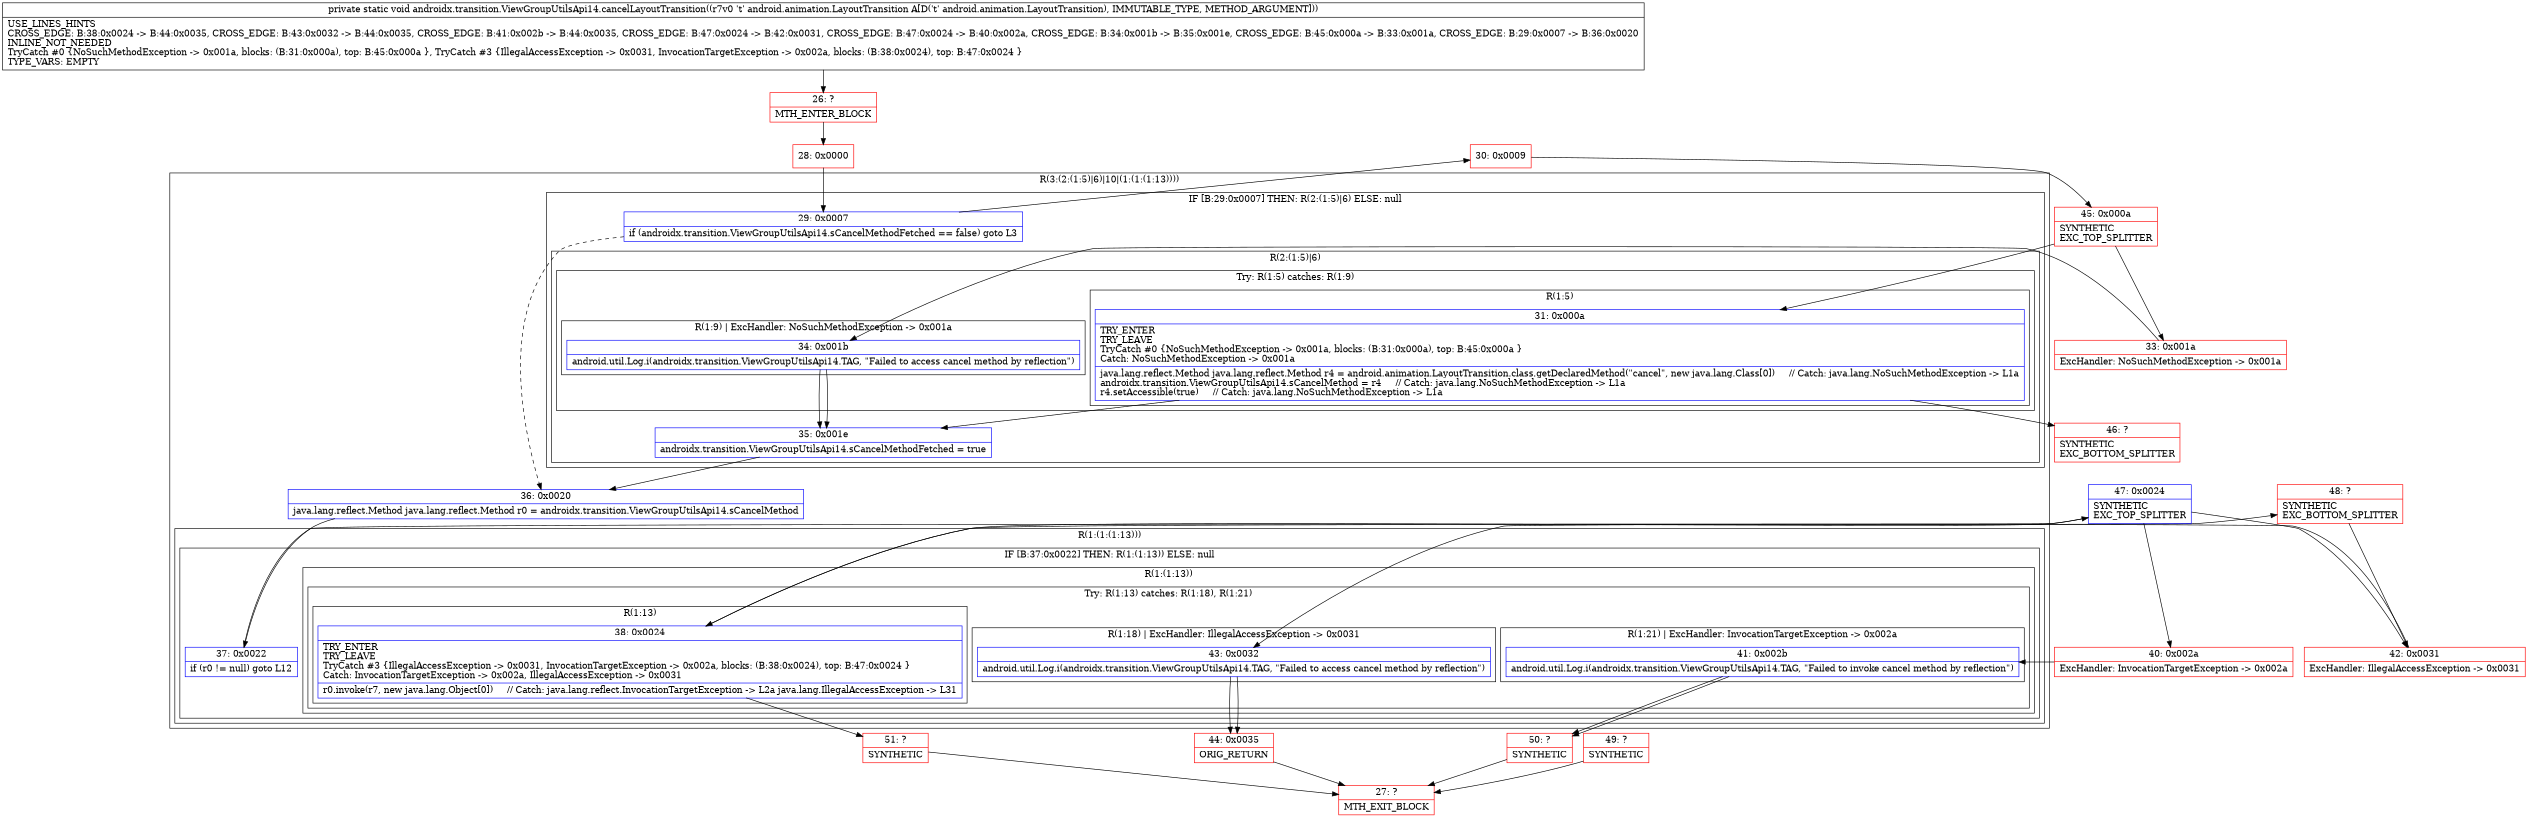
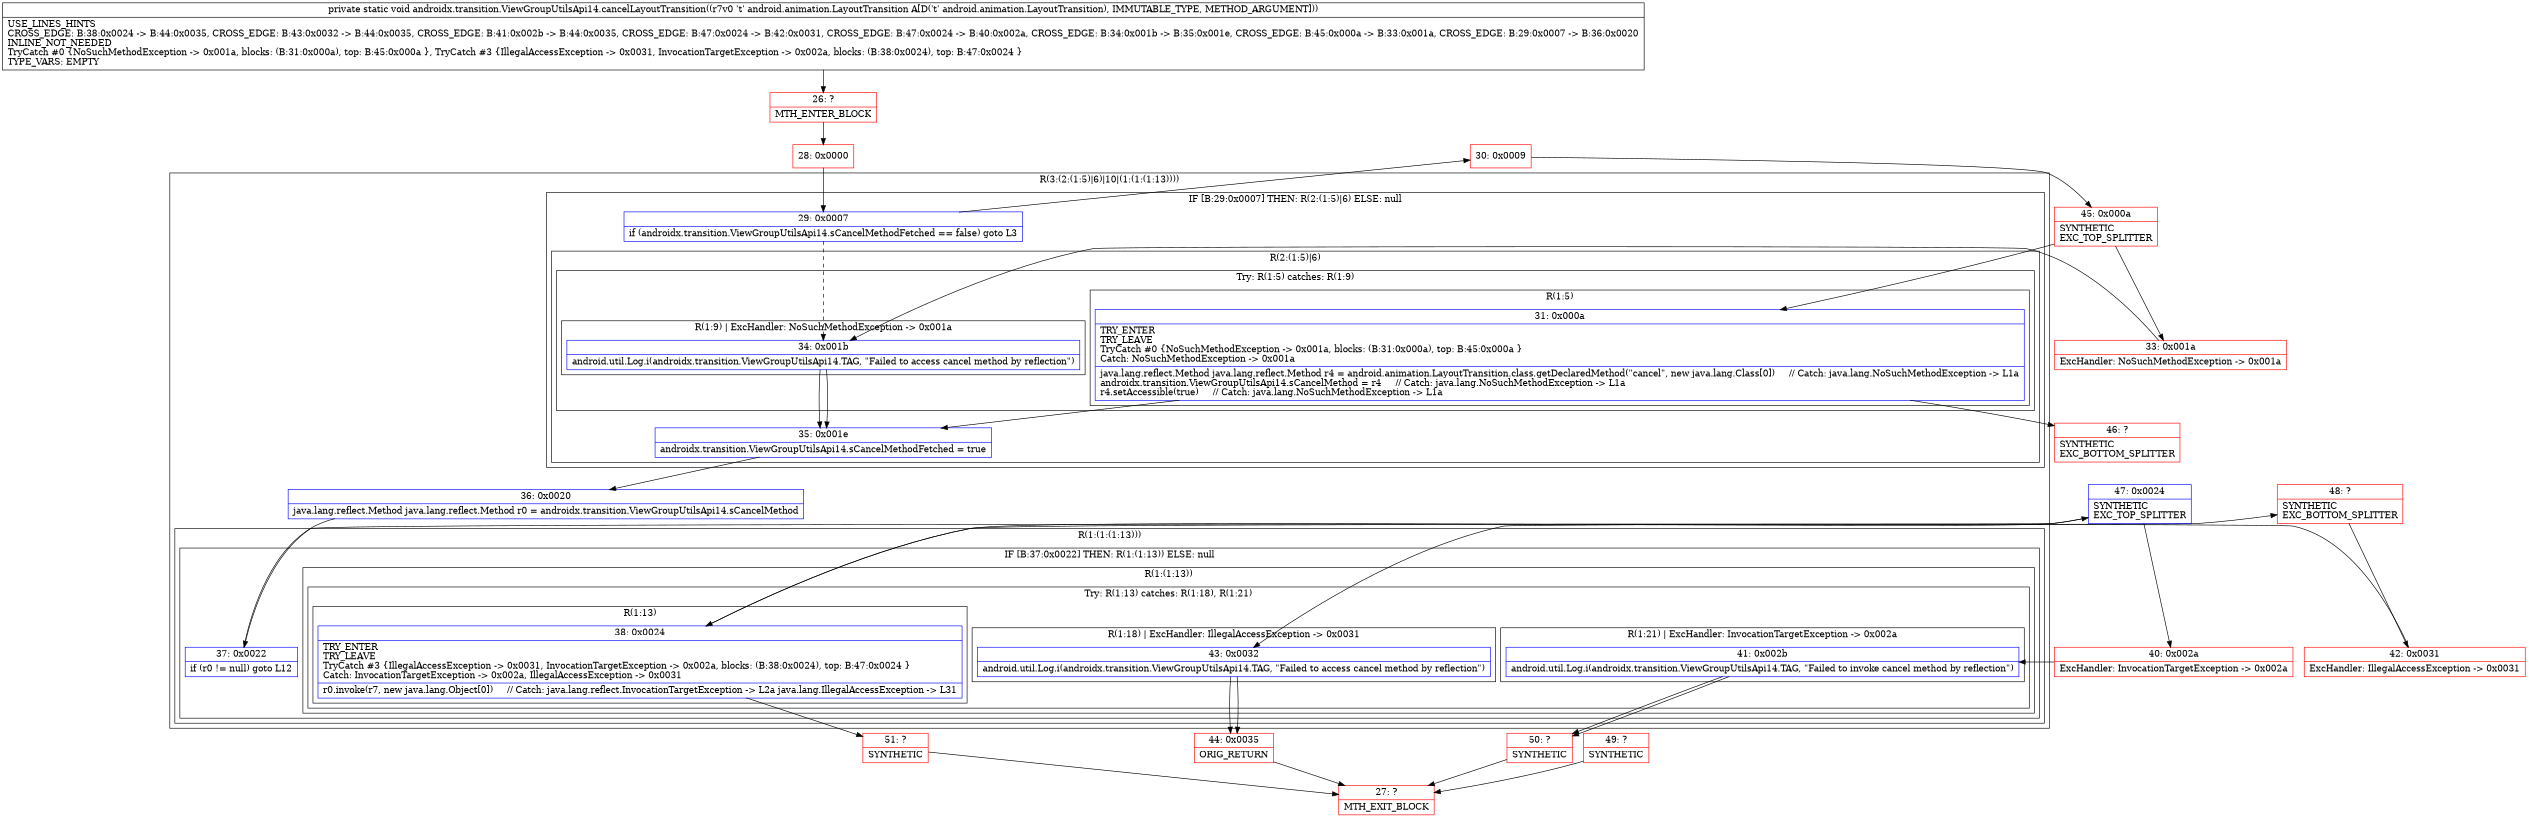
edge "29: 0x0007" -> "36: 0x0020": now "29: 0x0007" -> "34: 0x001b"
edge "47: 0x0024" -> "42: 0x0031": removed
